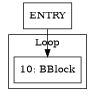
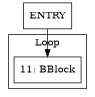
node "10: BBlock": label "10: BBlock" -> "11: BBlock"
